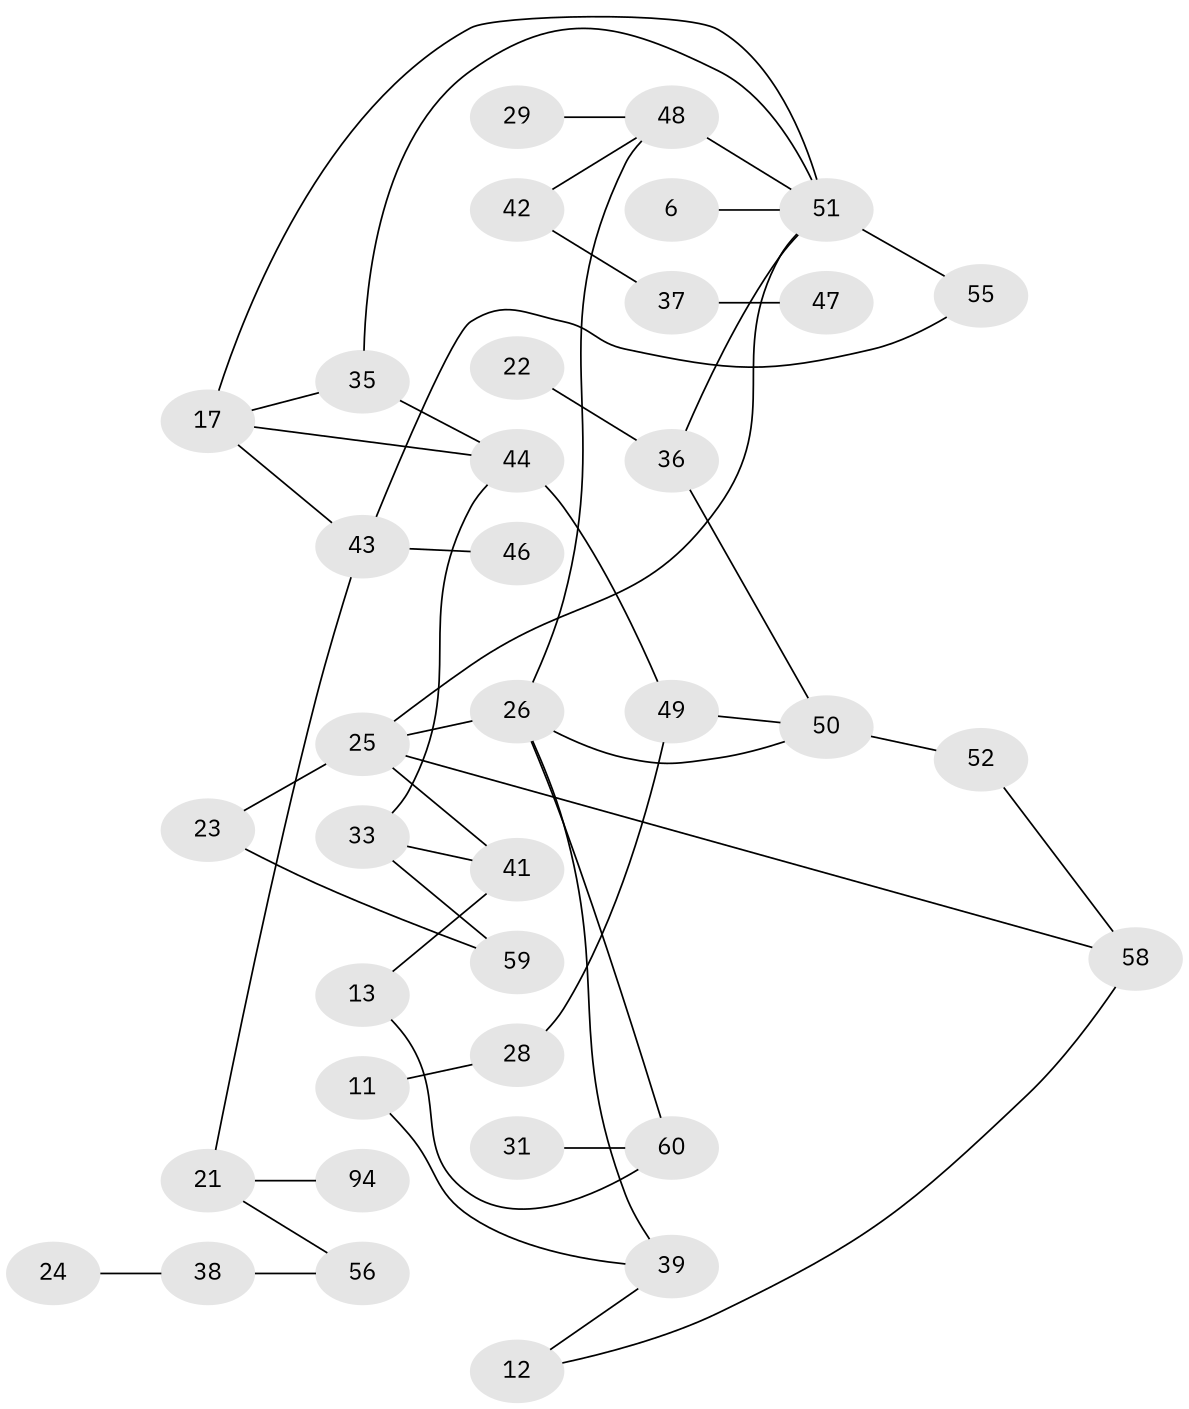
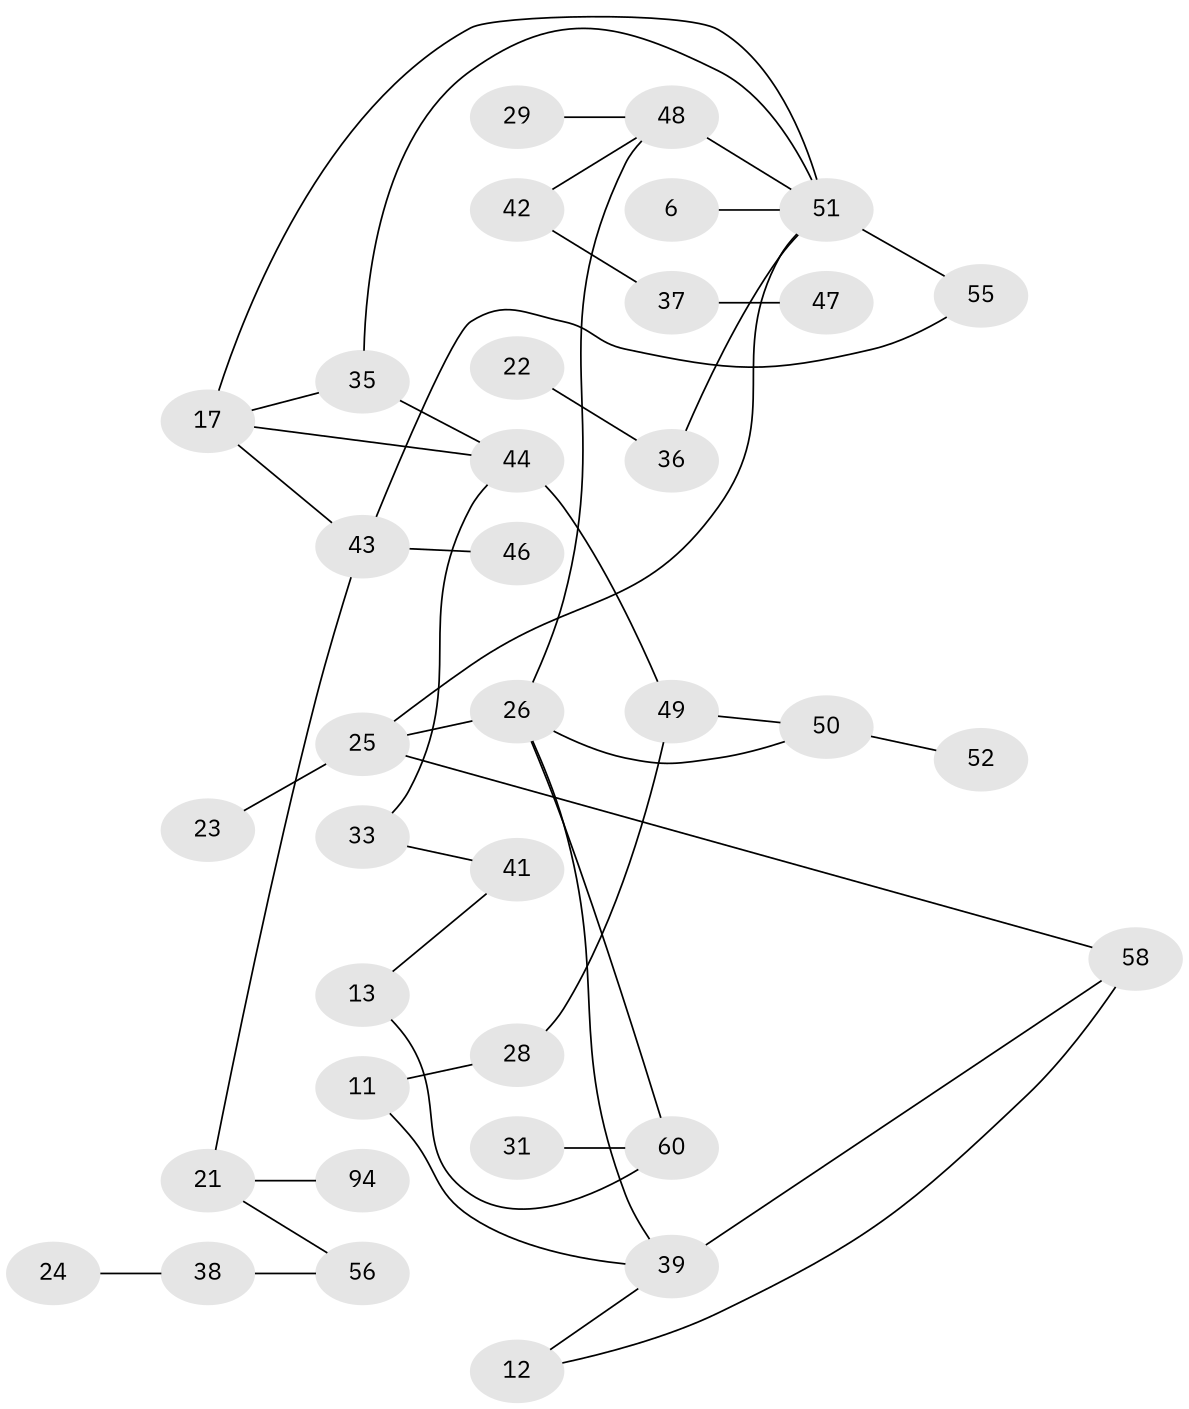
edge "36" -- "50": removed
edge "25" -- "41": removed
edge "52" -- "58": now "39" -- "58"
node "59": removed
